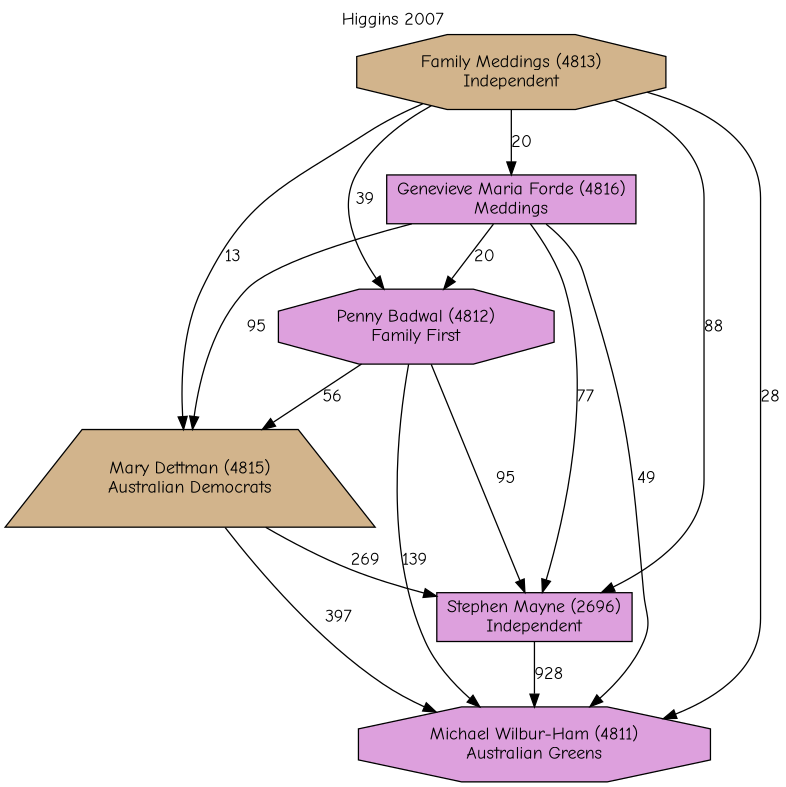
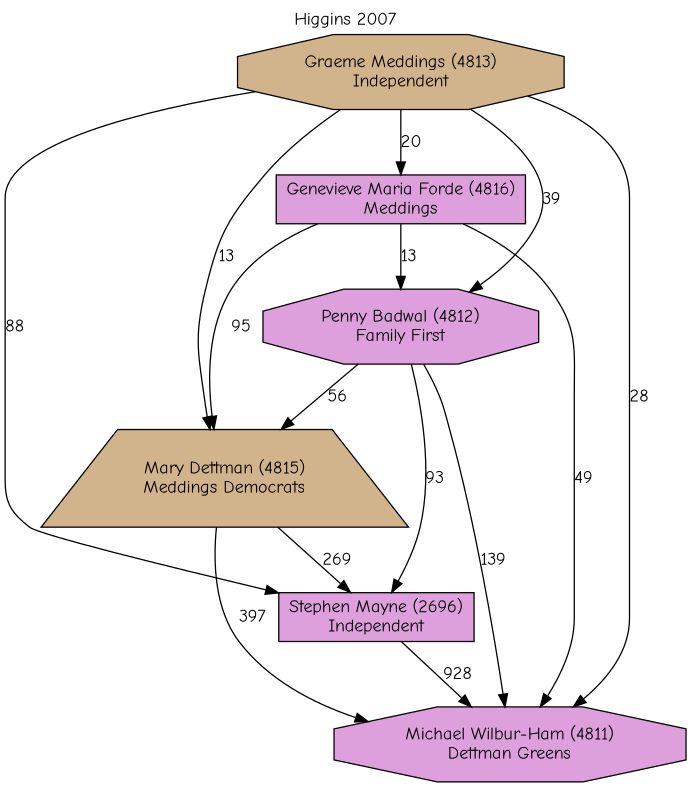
node "Family Meddings (4813) Independent": label "Family Meddings (4813) Independent" -> "Graeme Meddings (4813) Independent"
edge "Genevieve Maria Forde (4816) Meddings" -> "Penny Badwal (4812) Family First": label "20" -> "13"
edge "Genevieve Maria Forde (4816) Meddings" -> "Stephen Mayne (2696) Independent": removed, label "77"
node "Mary Dettman (4815) Australian Democrats": label "Mary Dettman (4815) Australian Democrats" -> "Mary Dettman (4815) Meddings Democrats"
edge "Penny Badwal (4812) Family First" -> "Stephen Mayne (2696) Independent": label "95" -> "93"
node "Michael Wilbur-Ham (4811) Australian Greens": label "Michael Wilbur-Ham (4811) Australian Greens" -> "Michael Wilbur-Ham (4811) Dettman Greens"
